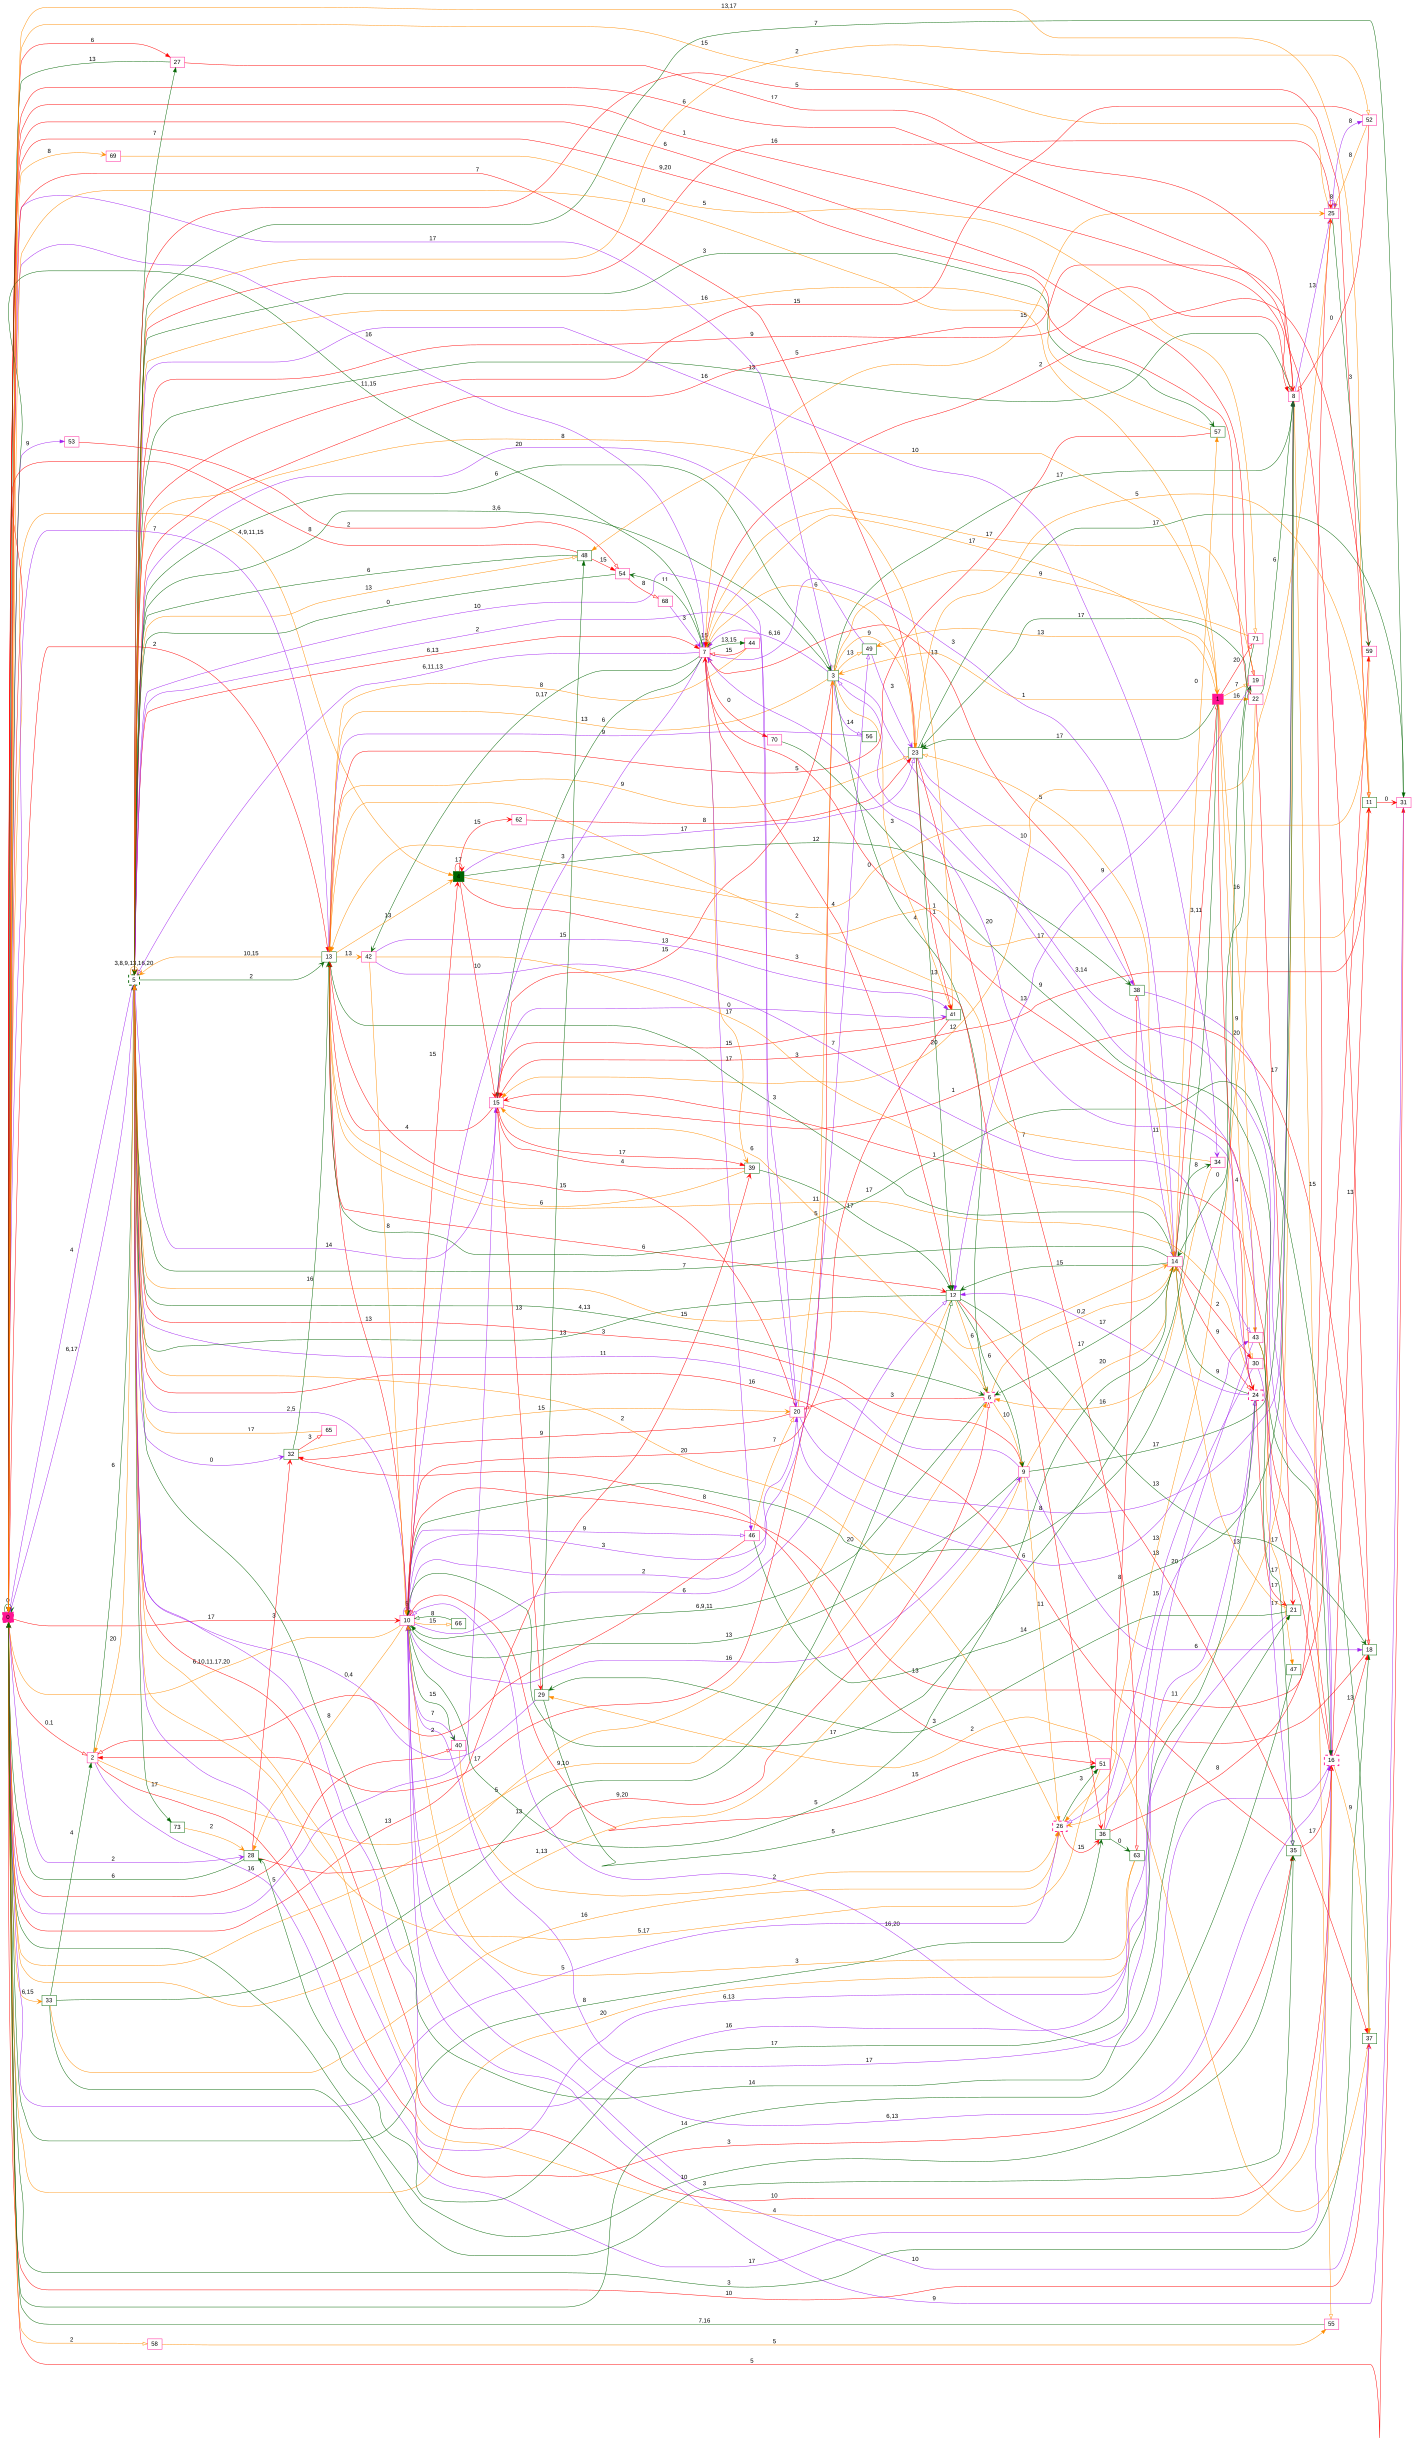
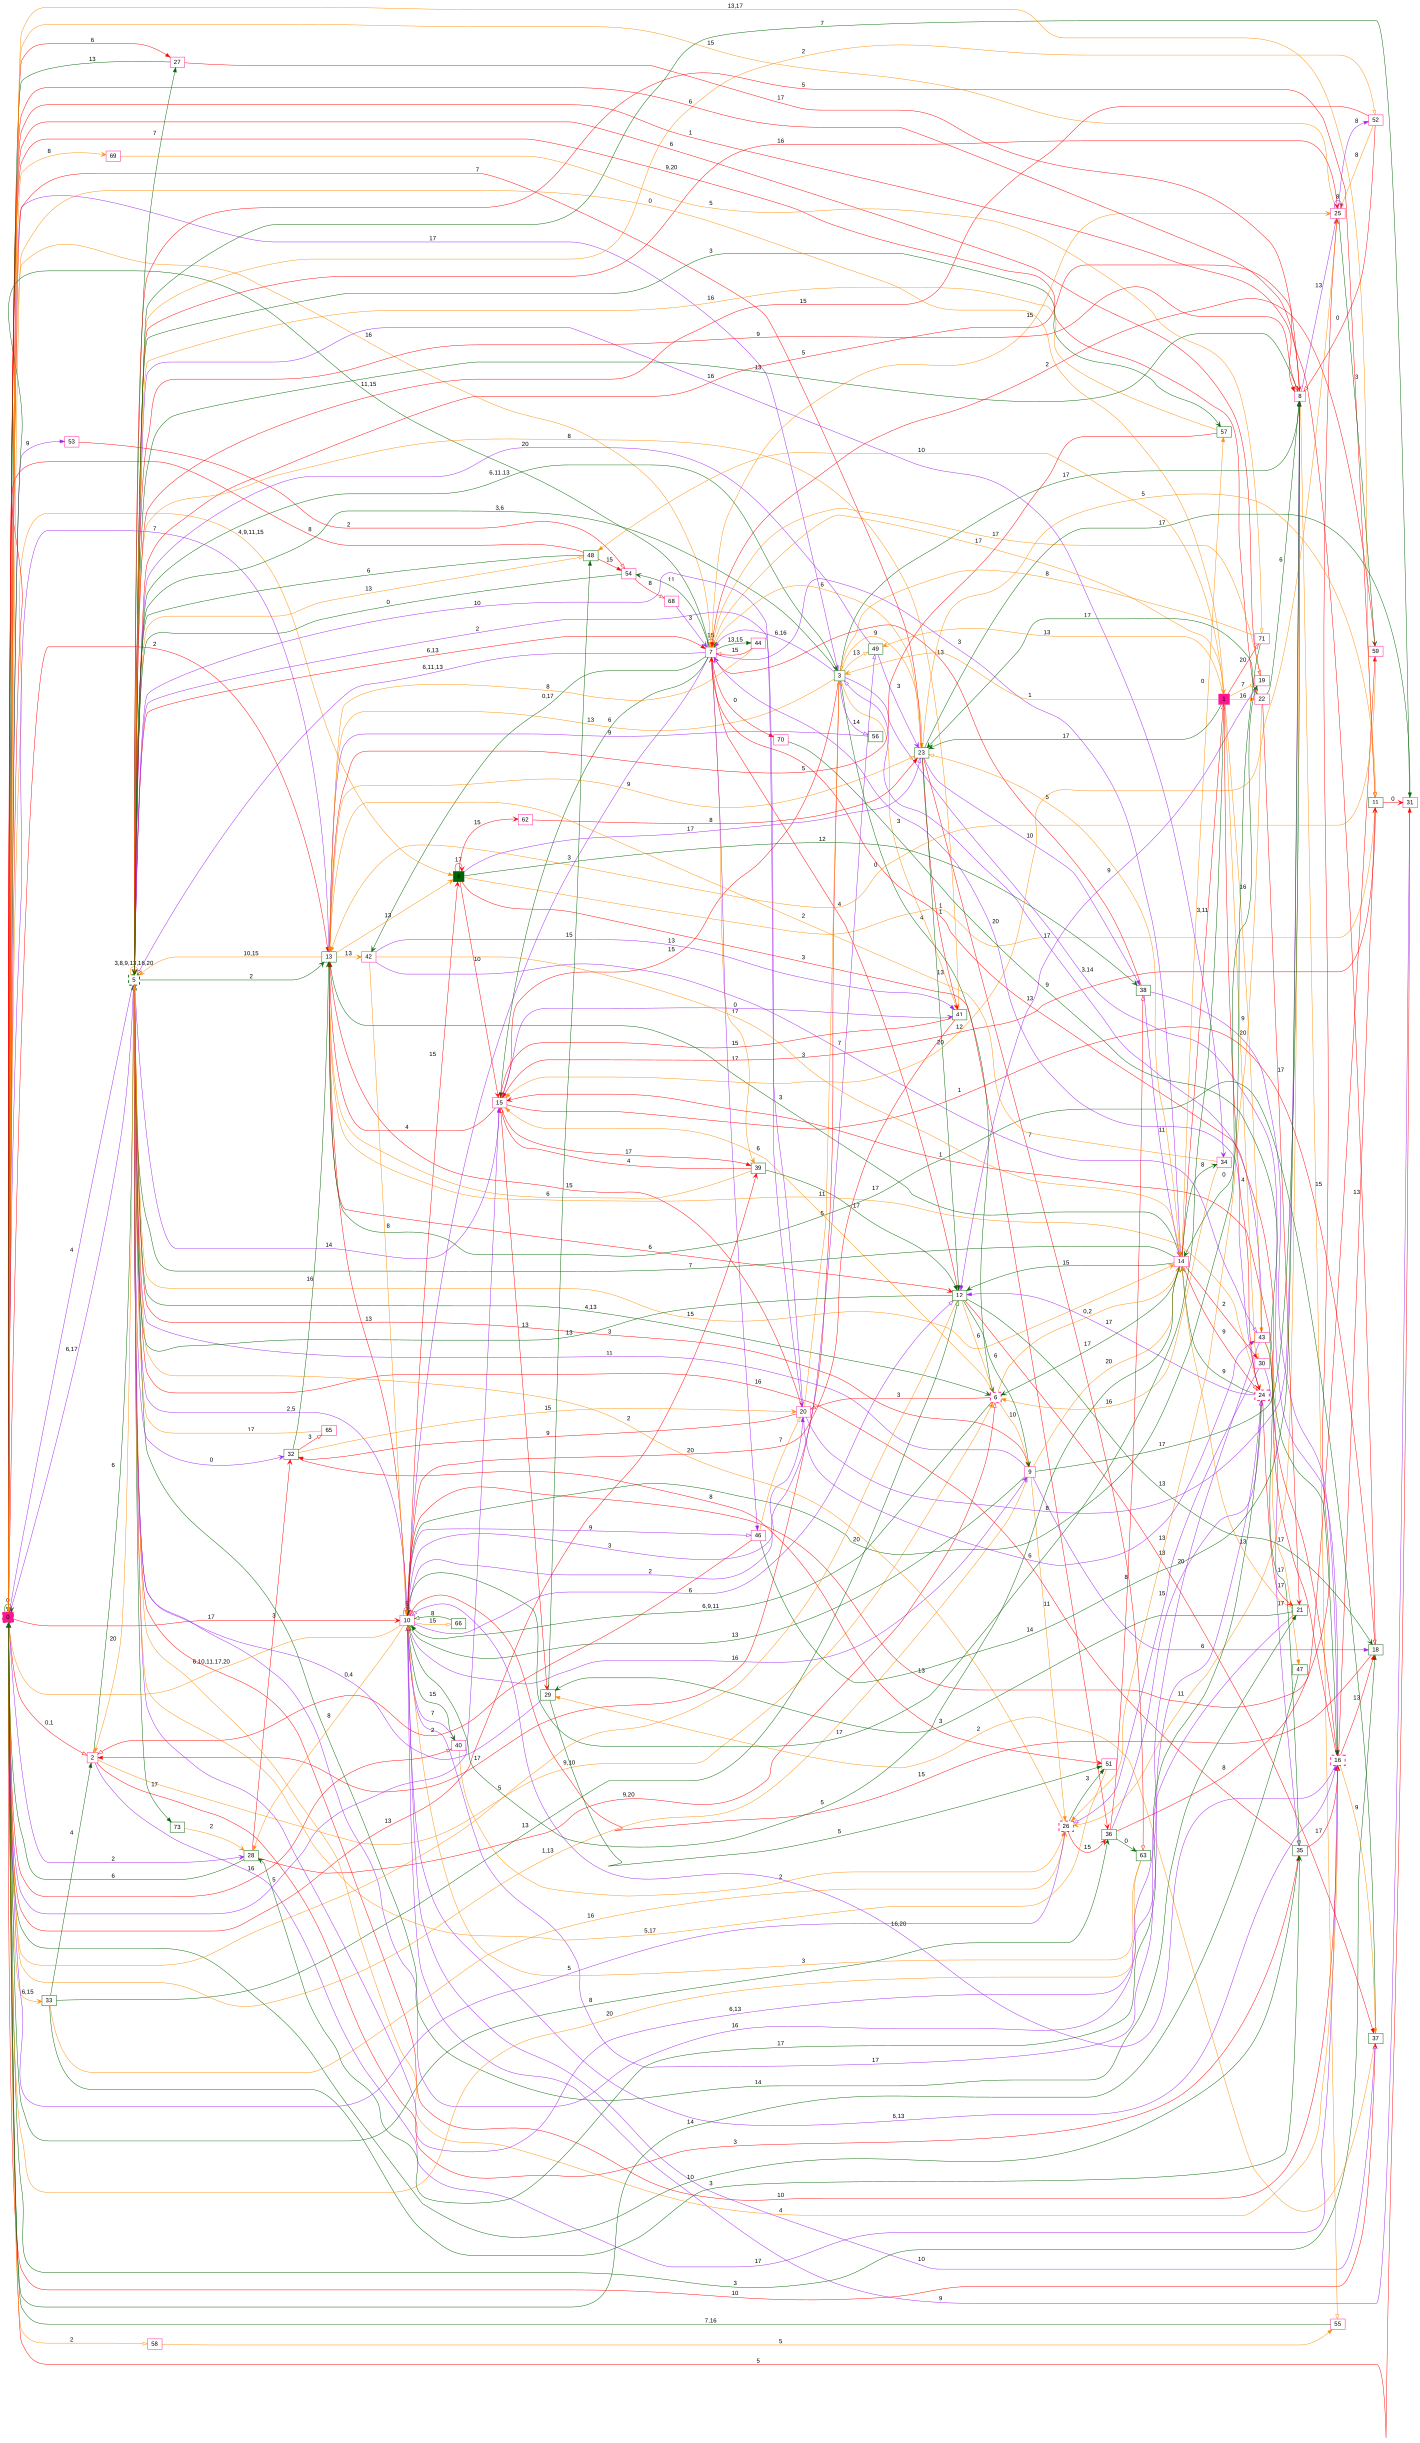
edge "0" -> "7": color purple -> darkorange
edge "5" -> "3": label "6" -> "6,11,13"
edge "71" -> "3": label "9" -> "8"
